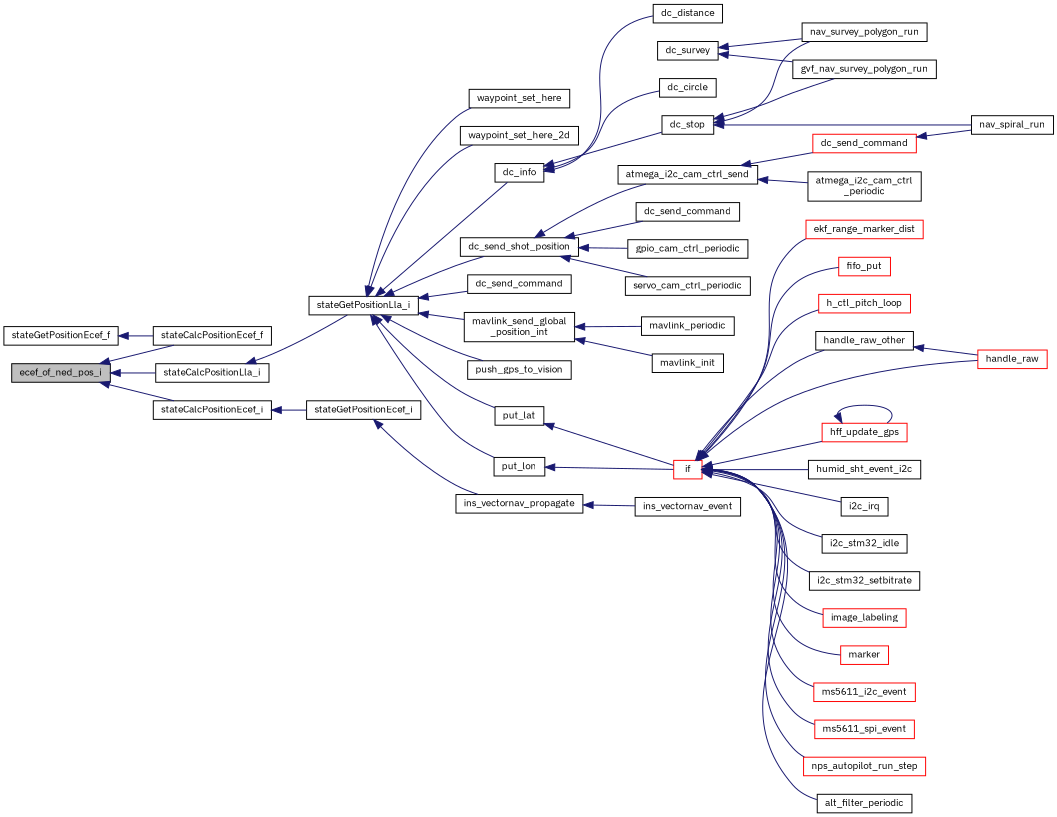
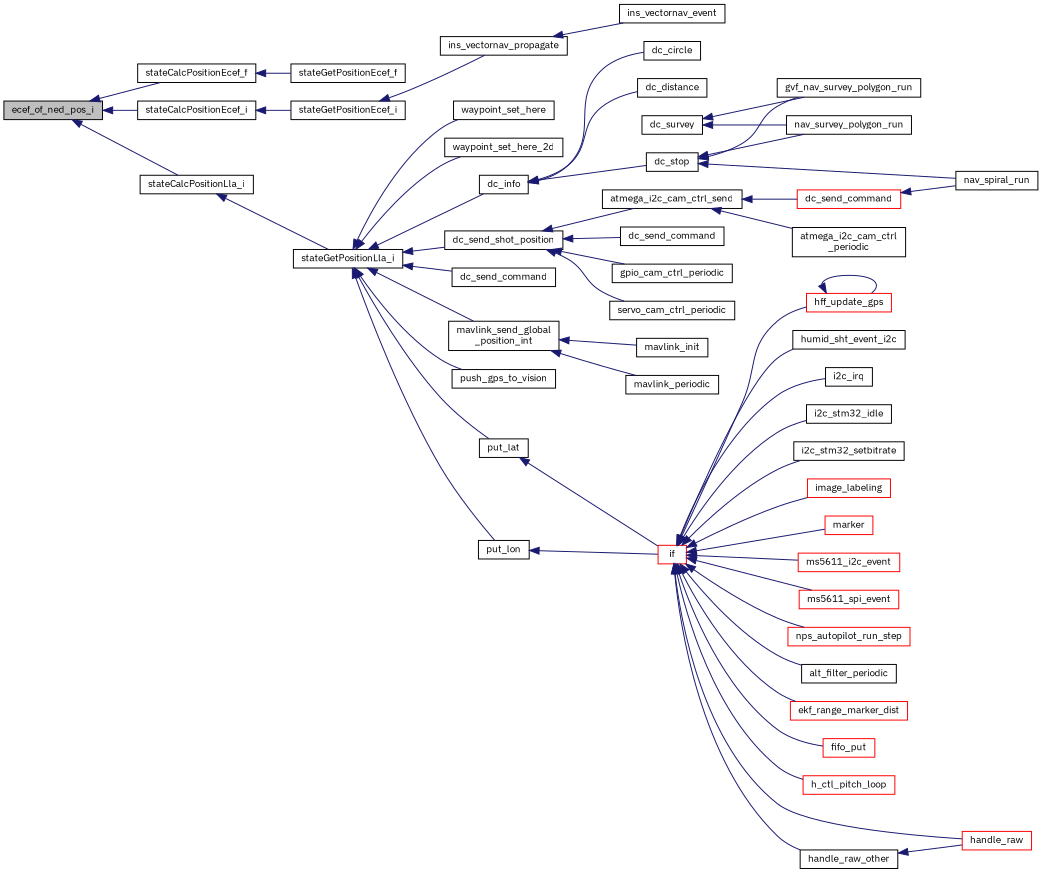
edge "stateCalcPositionEcef_f" -> "stateGetPositionEcef_f": reversed
